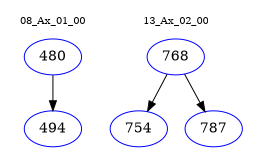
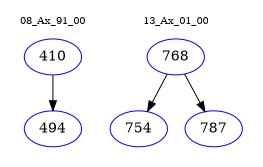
cluster "08_Ax_01_00": label "08_Ax_01_00" -> "08_Ax_91_00"
cluster "13_Ax_02_00": label "13_Ax_02_00" -> "13_Ax_01_00"
node "480": label "480" -> "410"
